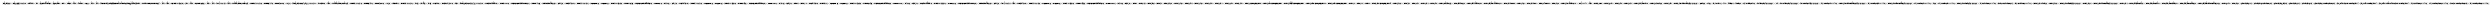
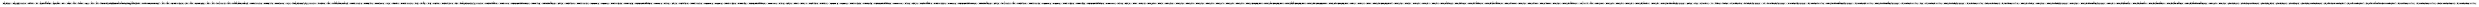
node "sessions --help U": label "sessions --help U" -> "sessions --python U"
node "sessions 3 -c cd /etc/ssh A16": removed
